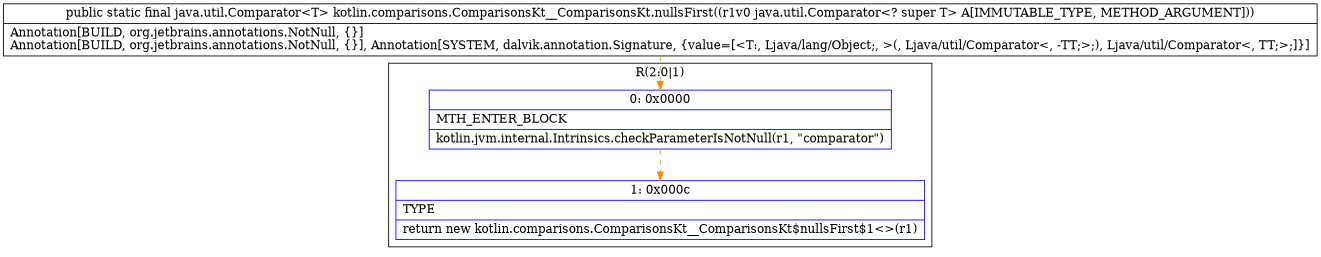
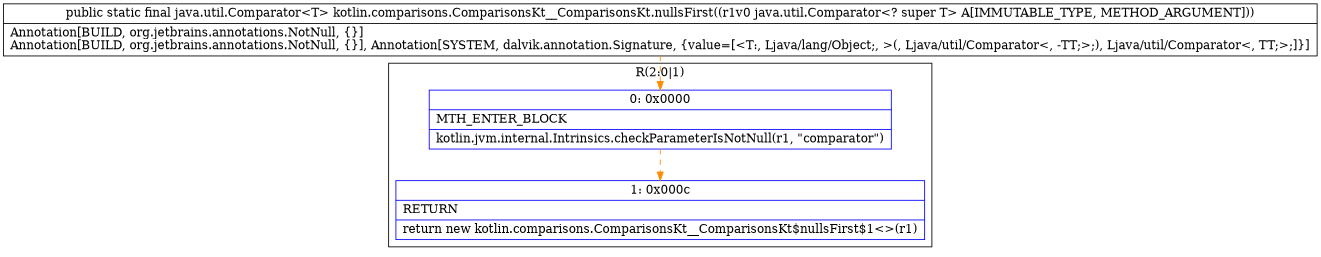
node "1: 0x000c": text "TYPE" -> "RETURN"
